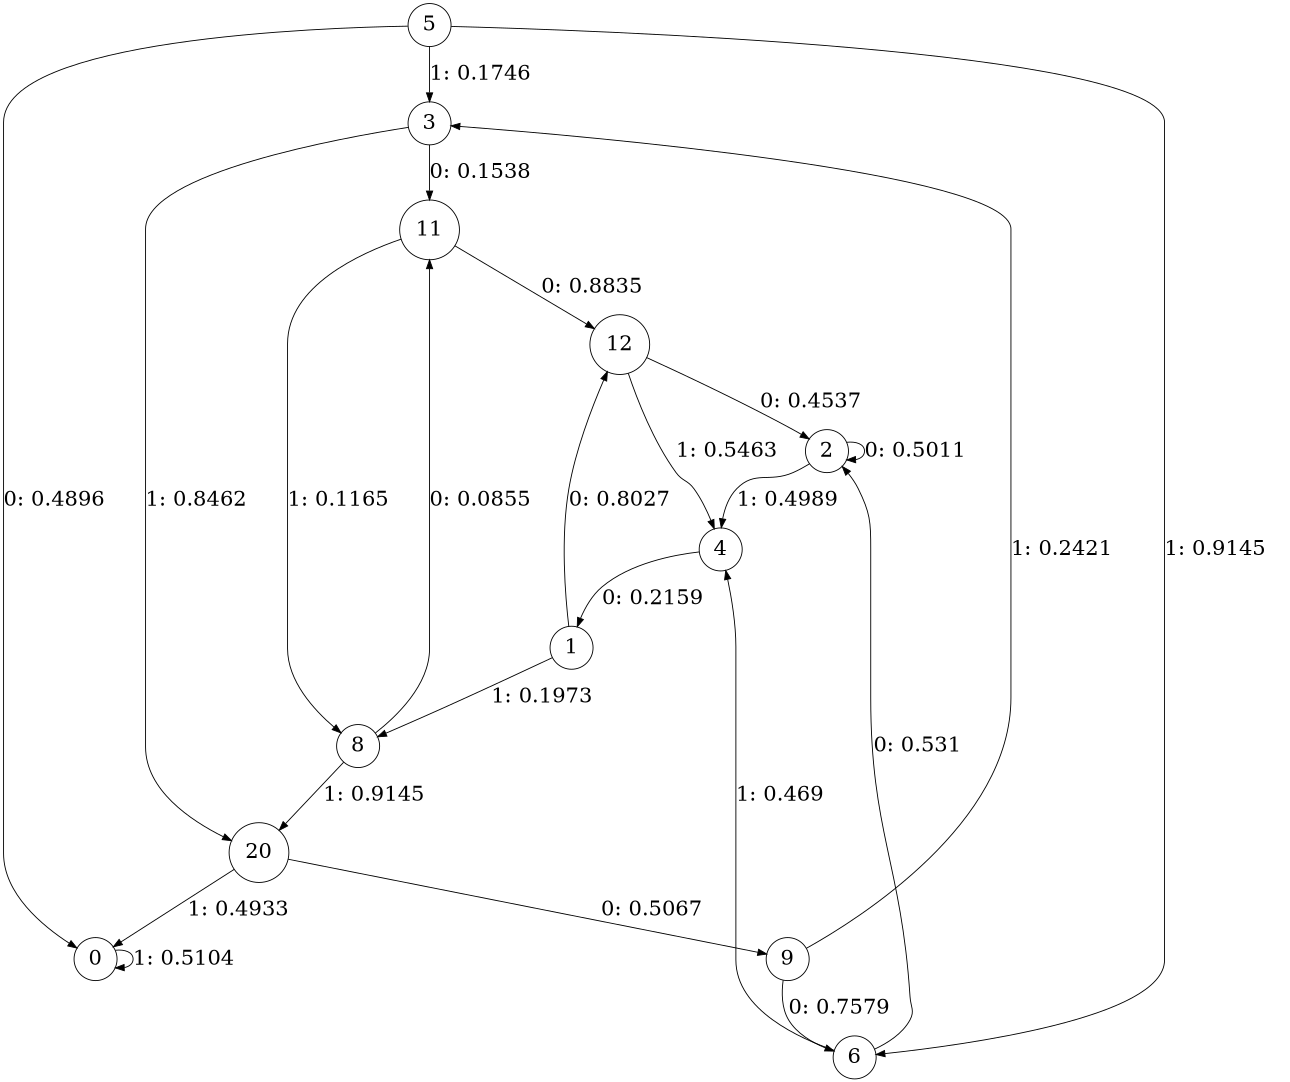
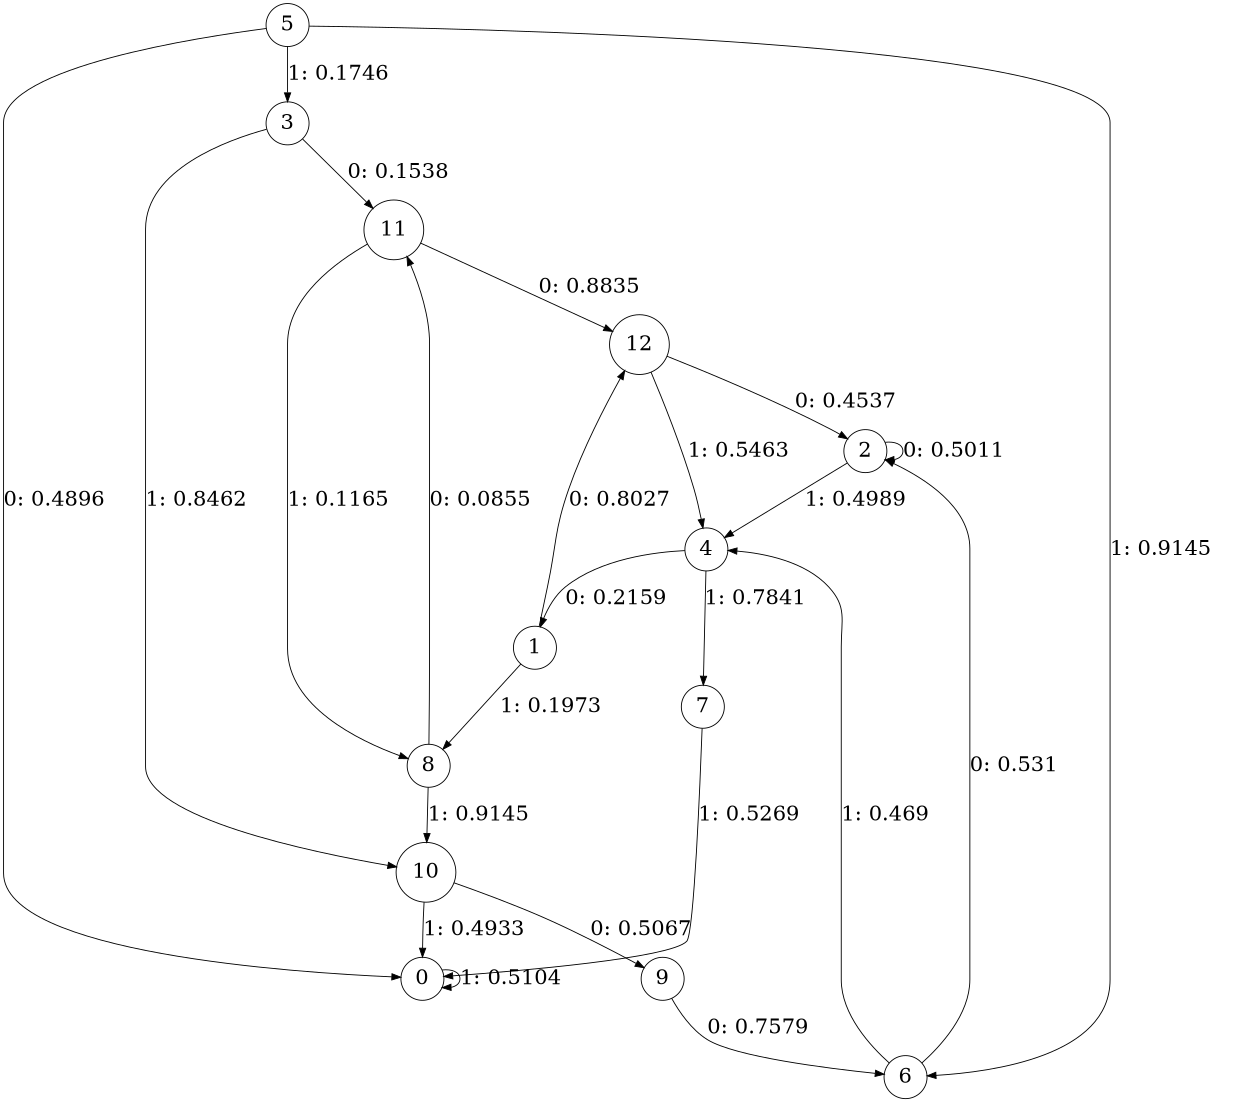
edge "9" -> "3": removed, label "1: 0.2421"
node "7": added
node "20": label "20" -> "10"
